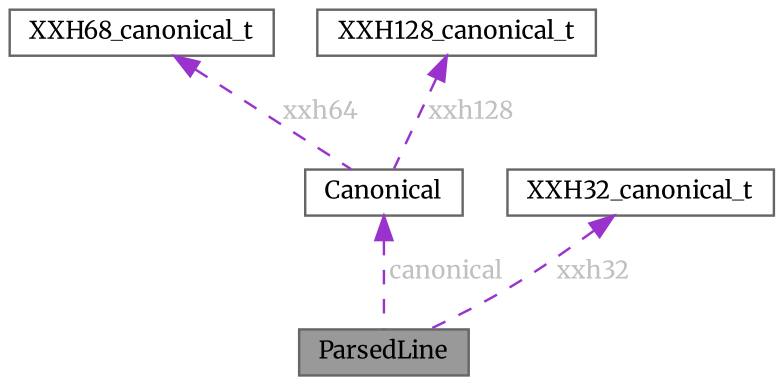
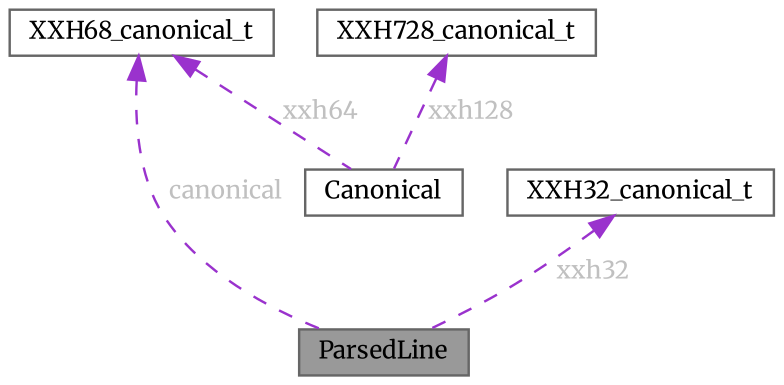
node "XXH128_canonical_t": label "XXH128_canonical_t" -> "XXH728_canonical_t"
edge "ParsedLine" -> "Canonical": now "ParsedLine" -> "XXH68_canonical_t"
